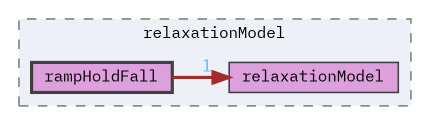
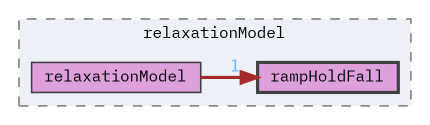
edge "rampHoldFall" -> "relaxationModel": reversed
